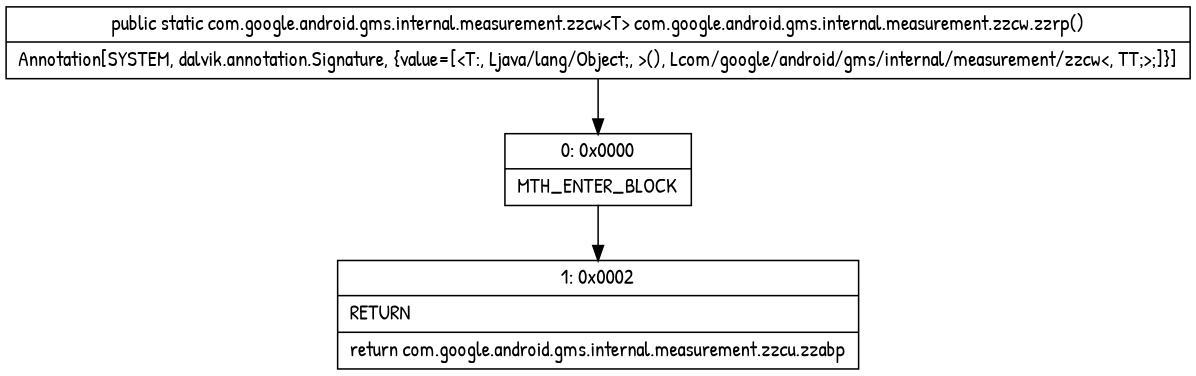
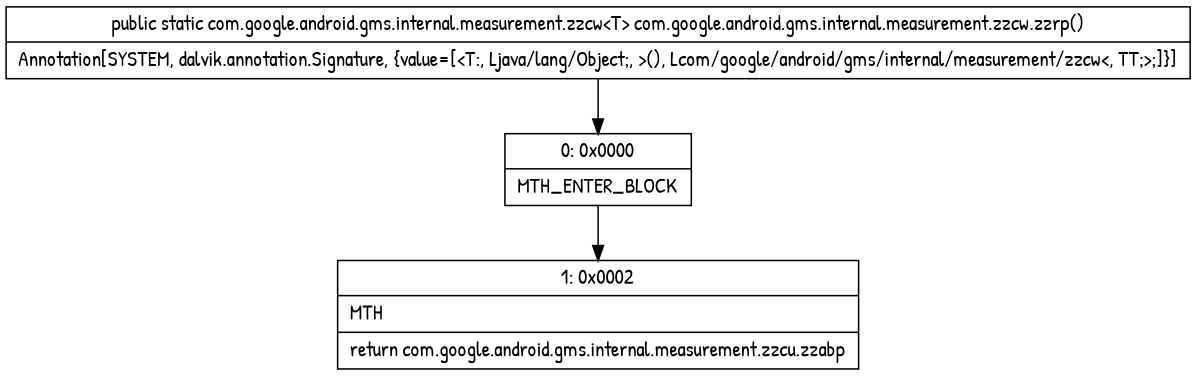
node "1: 0x0002": text "RETURN" -> "MTH"
